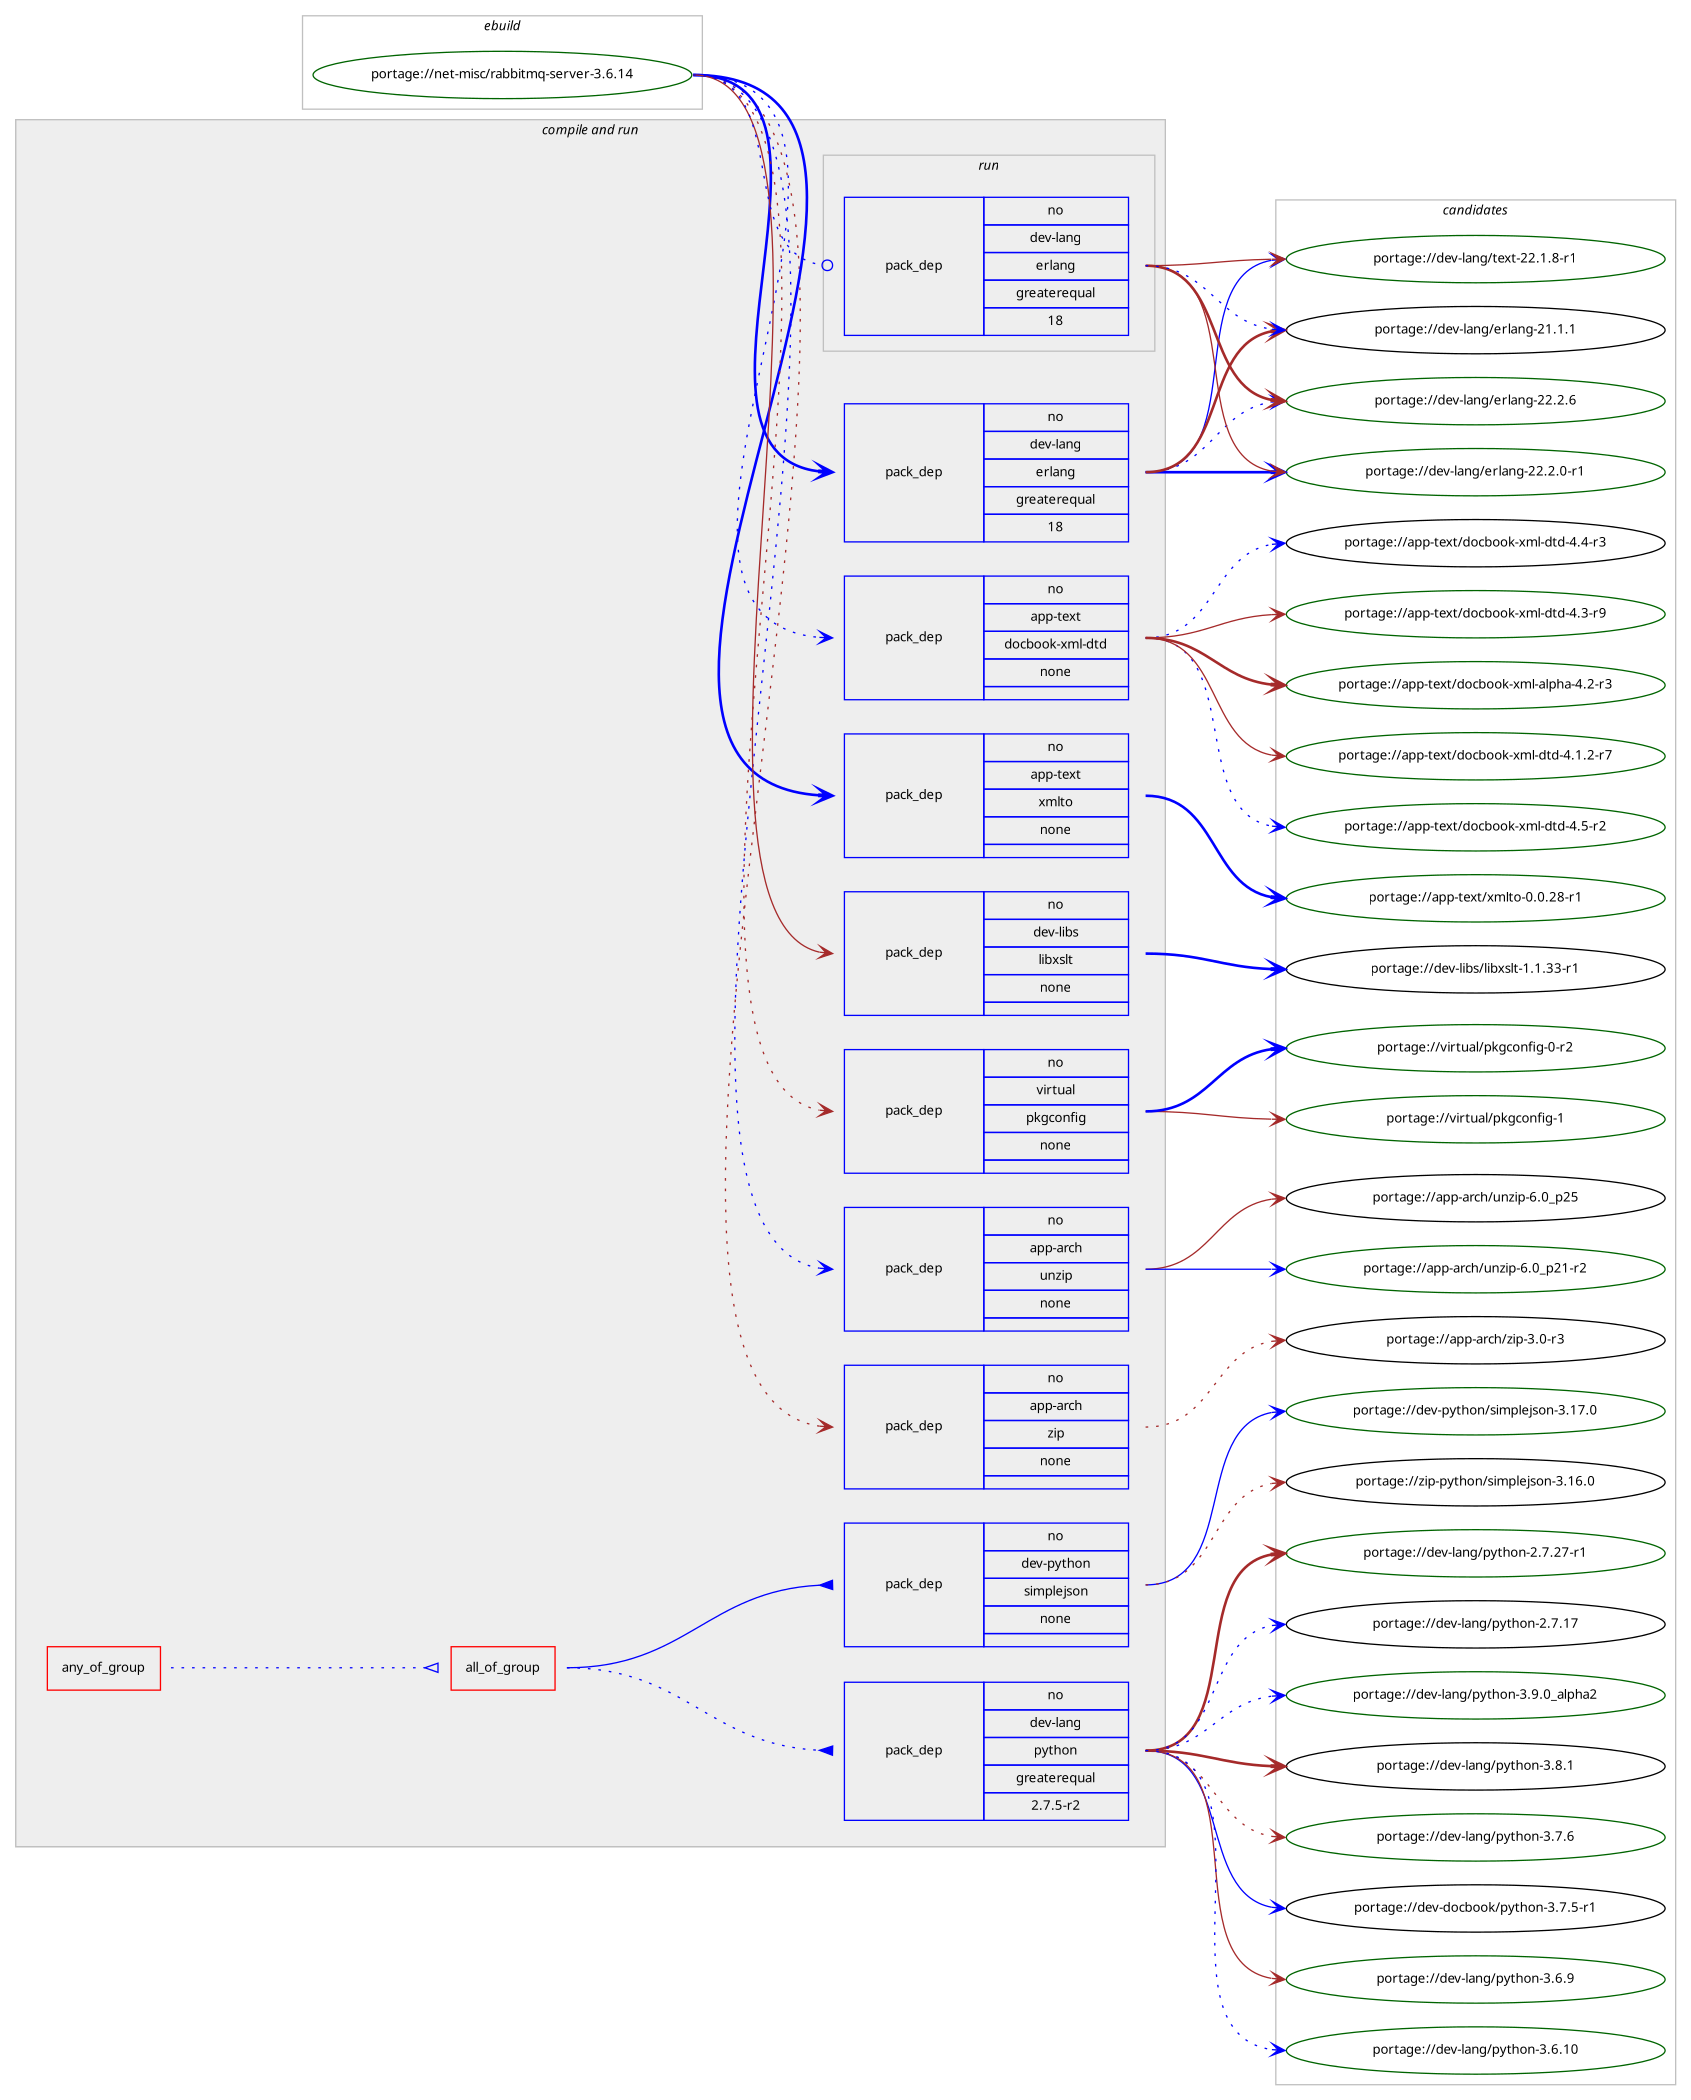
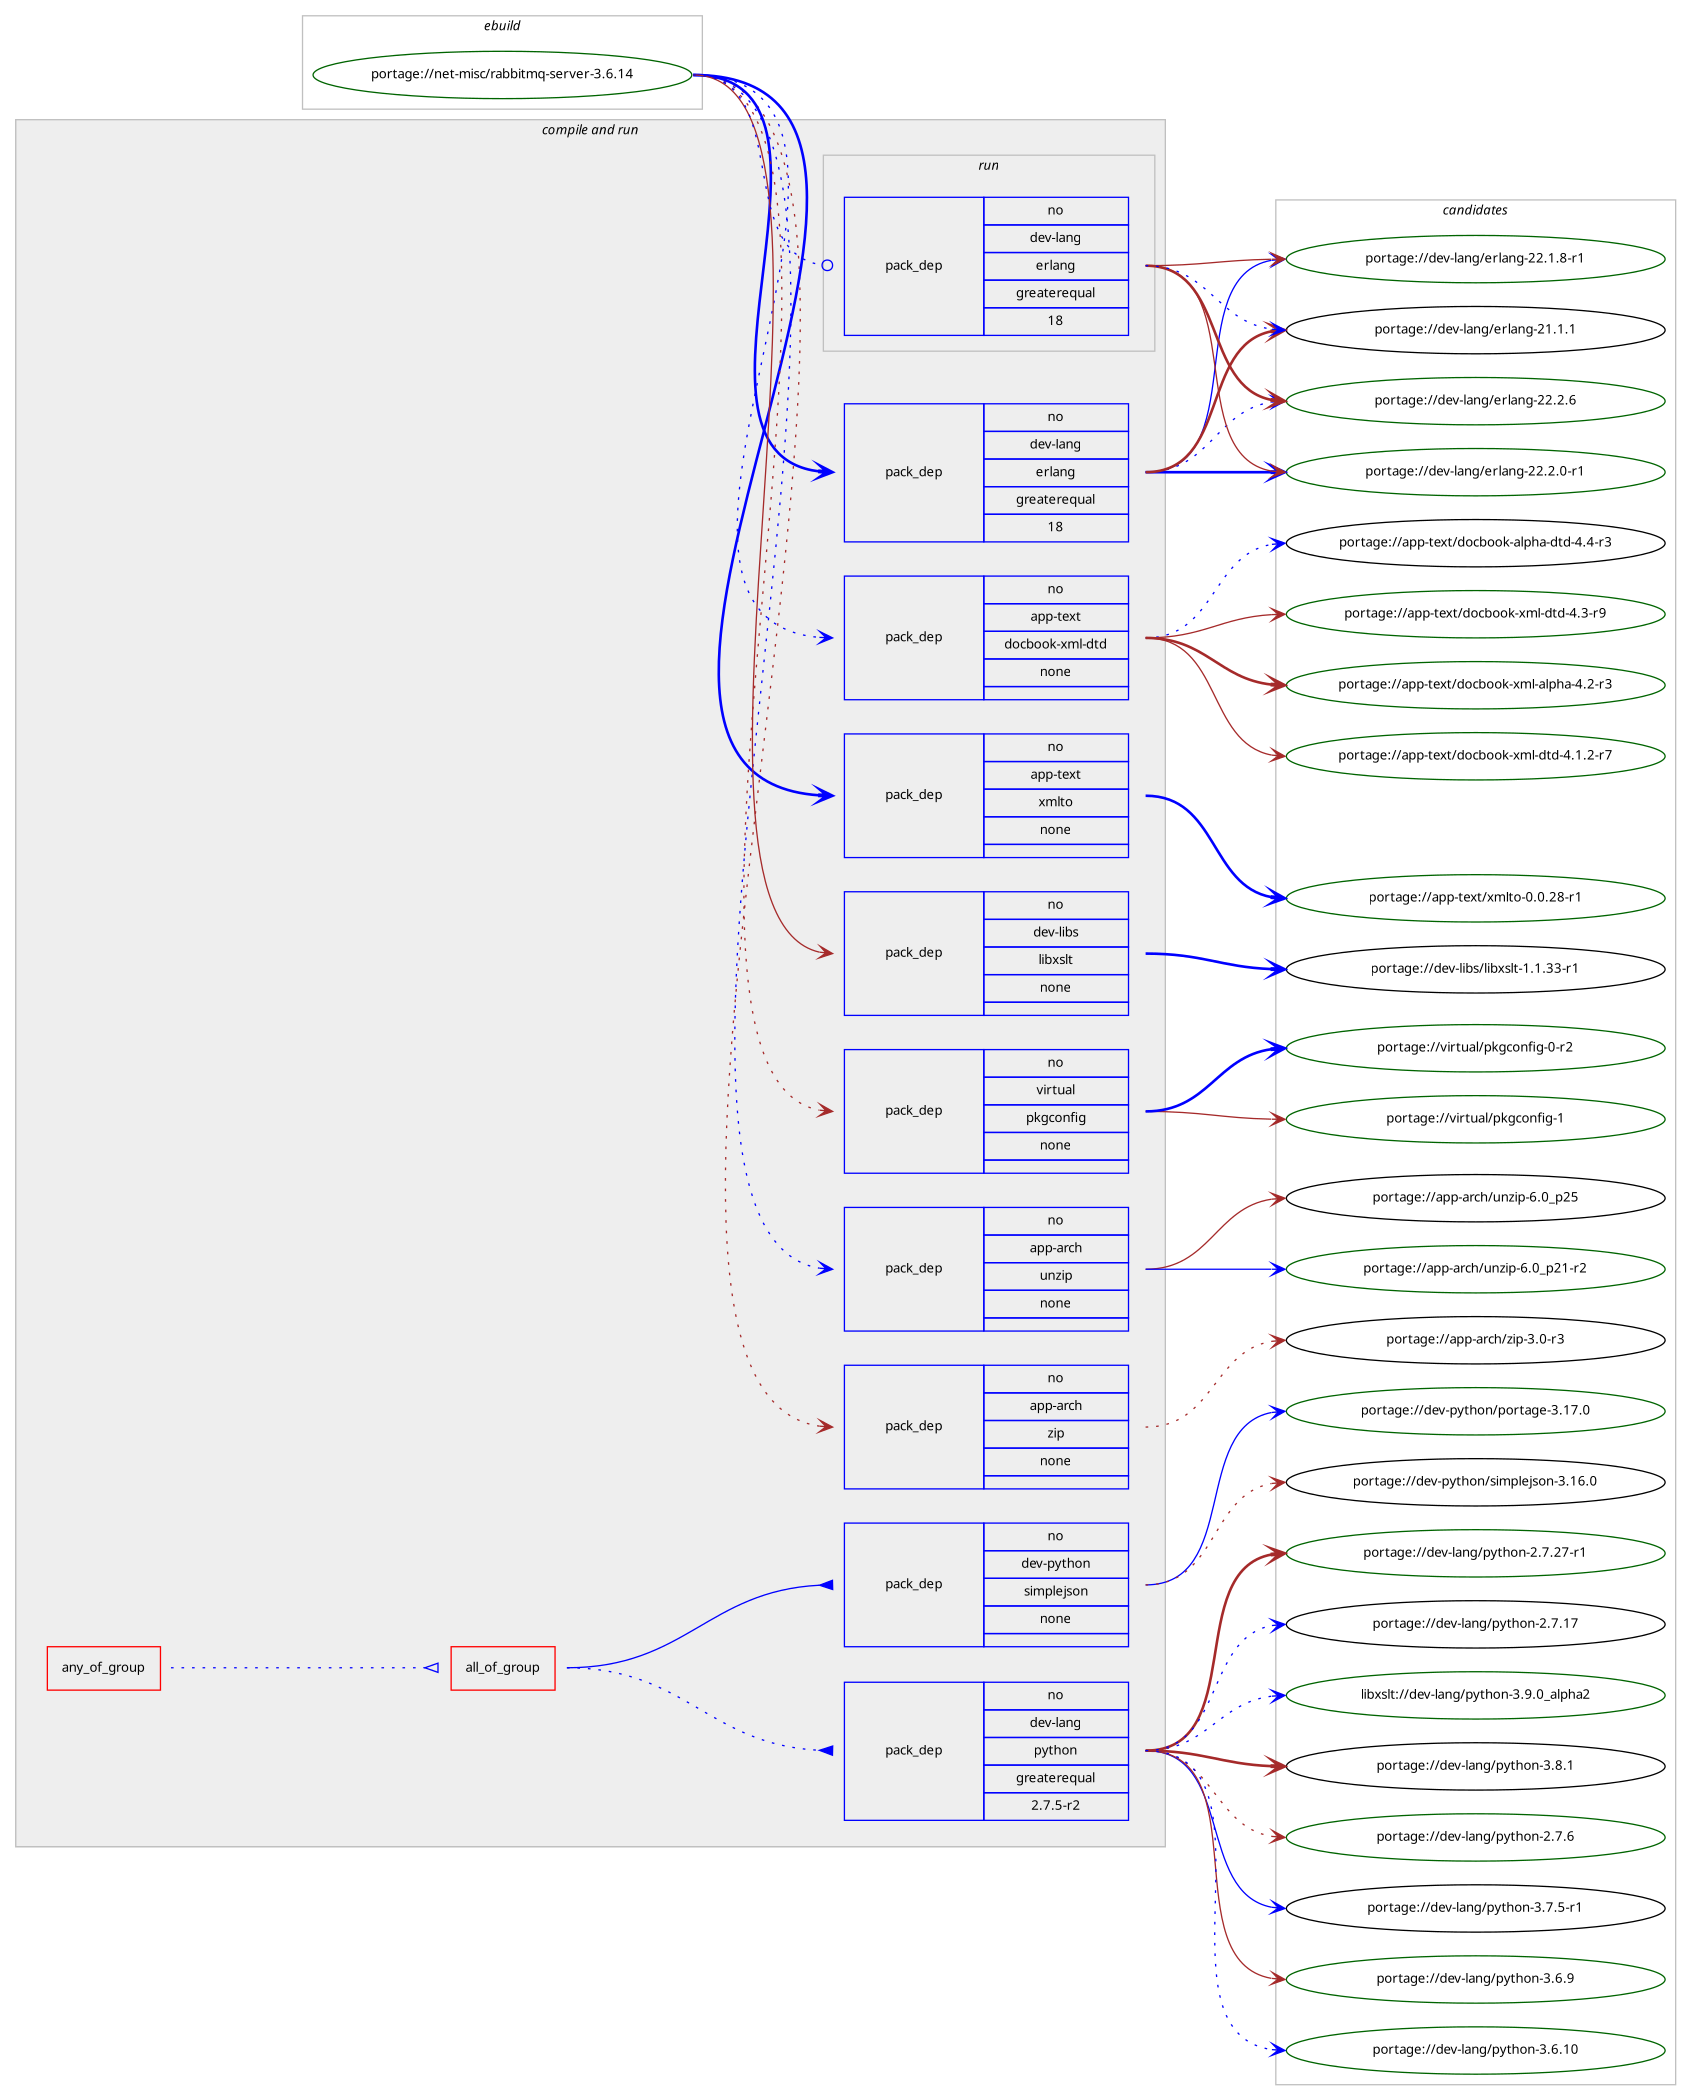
node "portage://dev-lang/text-22.1.8-r1": label "portage://dev-lang/text-22.1.8-r1" -> "portage://dev-lang/erlang-22.1.8-r1"
node "portage://app-text/docbook-xml-dtd-4.4-r3": label "portage://app-text/docbook-xml-dtd-4.4-r3" -> "portage://app-text/docbook-alpha-dtd-4.4-r3"
node "portage://app-text/docbook-xml-dtd-4.5-r2": removed
node "portage://dev-python/simplejson-3.17.0": label "portage://dev-python/simplejson-3.17.0" -> "portage://dev-python/portage-3.17.0"
node "portage://zip-python/simplejson-3.16.0": label "portage://zip-python/simplejson-3.16.0" -> "portage://dev-python/simplejson-3.16.0"
node "portage://dev-lang/python-3.9.0_alpha2": label "portage://dev-lang/python-3.9.0_alpha2" -> "libxslt://dev-lang/python-3.9.0_alpha2"
node "portage://dev-lang/python-3.7.6": label "portage://dev-lang/python-3.7.6" -> "portage://dev-lang/python-2.7.6"
node "portage://dev-docbook/python-3.7.5-r1": label "portage://dev-docbook/python-3.7.5-r1" -> "portage://dev-lang/python-3.7.5-r1"
